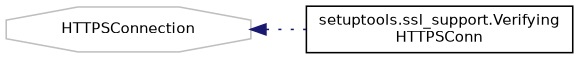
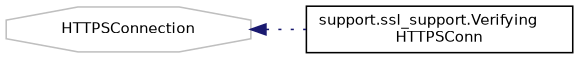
node "setuptools.ssl_support.Verifying HTTPSConn": label "setuptools.ssl_support.Verifying HTTPSConn" -> "support.ssl_support.Verifying HTTPSConn"
